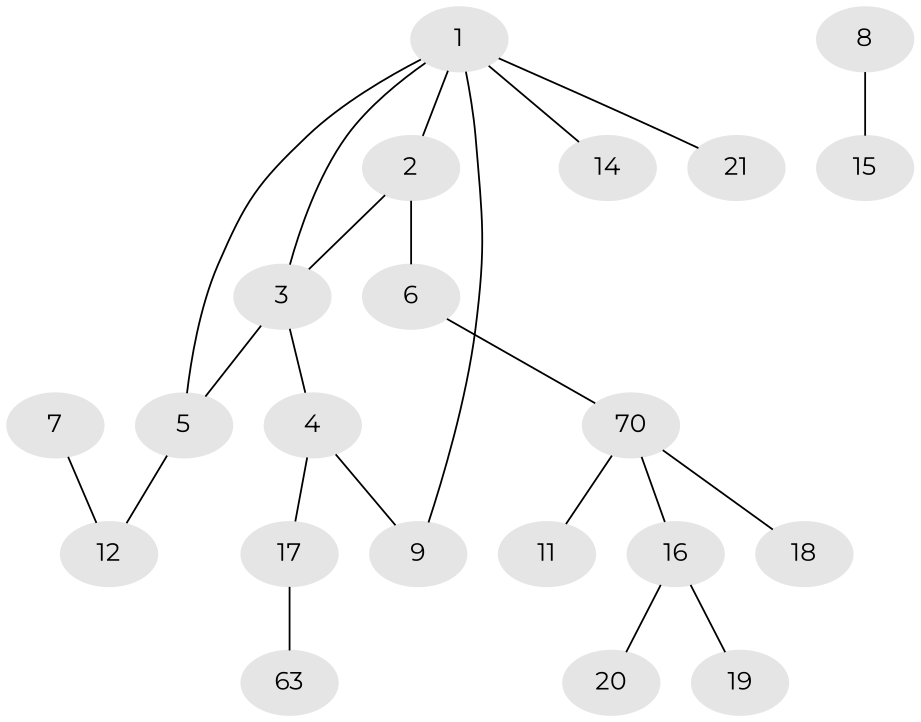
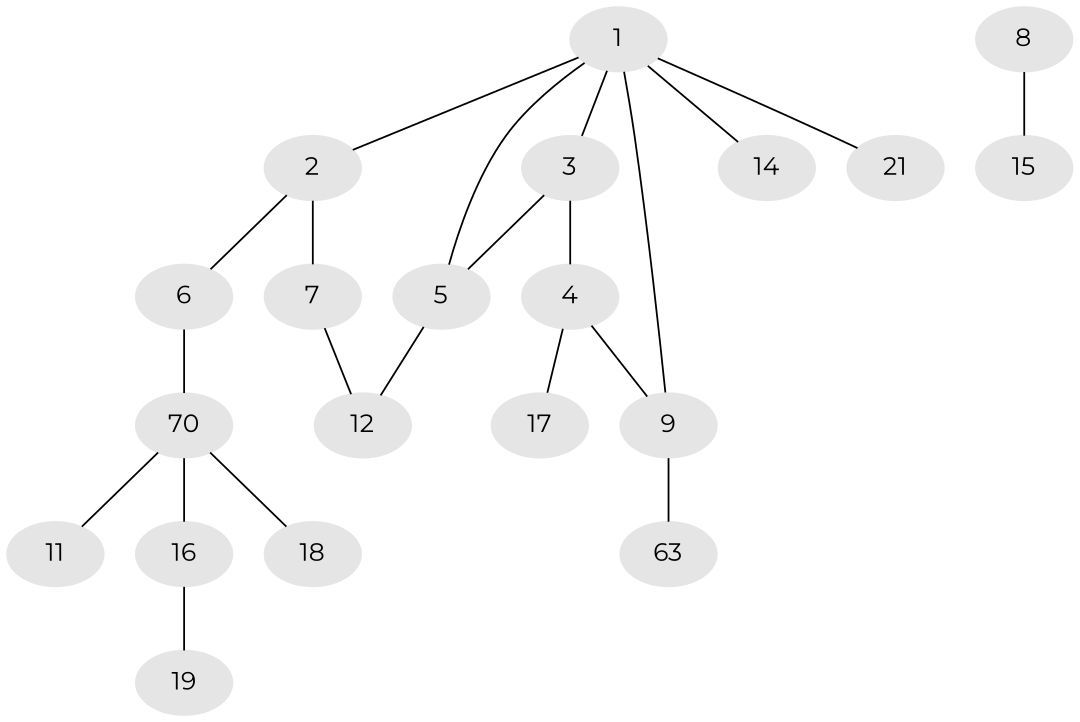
edge "2" -- "3": now "2" -- "7"
edge "17" -- "63": now "9" -- "63"
node "20": removed
